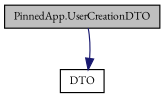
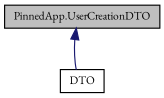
edge "PinnedApp.UserCreationDTO" -> "DTO": reversed
